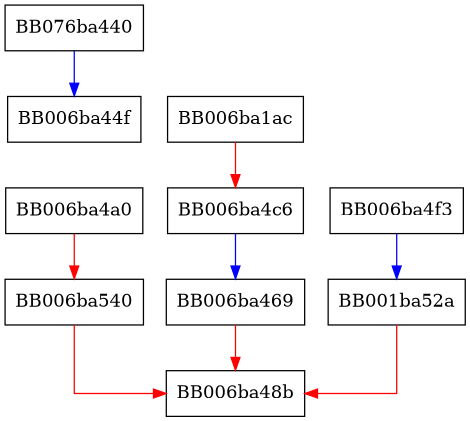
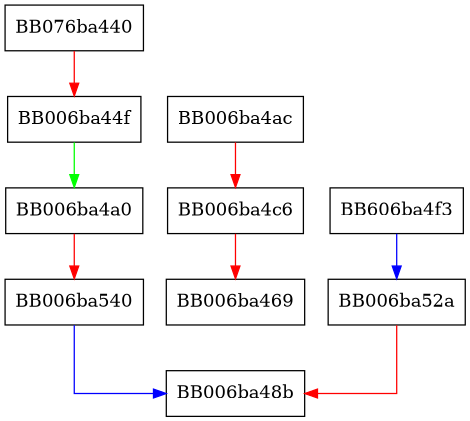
edge "BB076ba440" -> "BB006ba44f": color blue -> red
node "BB006ba1ac": label "BB006ba1ac" -> "BB006ba4ac"
edge "BB006ba44f" -> "BB006ba4a0": added
node "BB006ba4f3": label "BB006ba4f3" -> "BB606ba4f3"
edge "BB006ba4c6" -> "BB006ba469": color blue -> red
node "BB001ba52a": label "BB001ba52a" -> "BB006ba52a"
edge "BB006ba469" -> "BB006ba48b": removed
edge "BB006ba540" -> "BB006ba48b": color red -> blue
